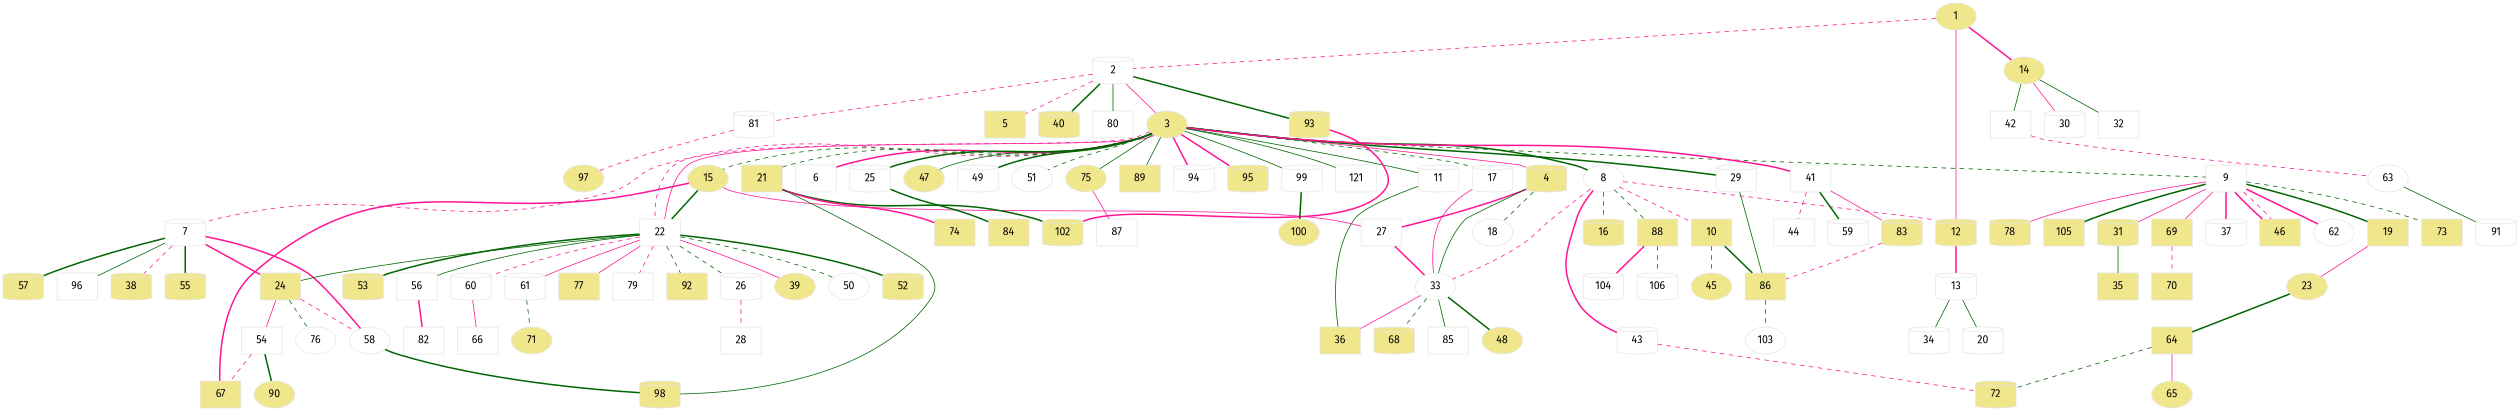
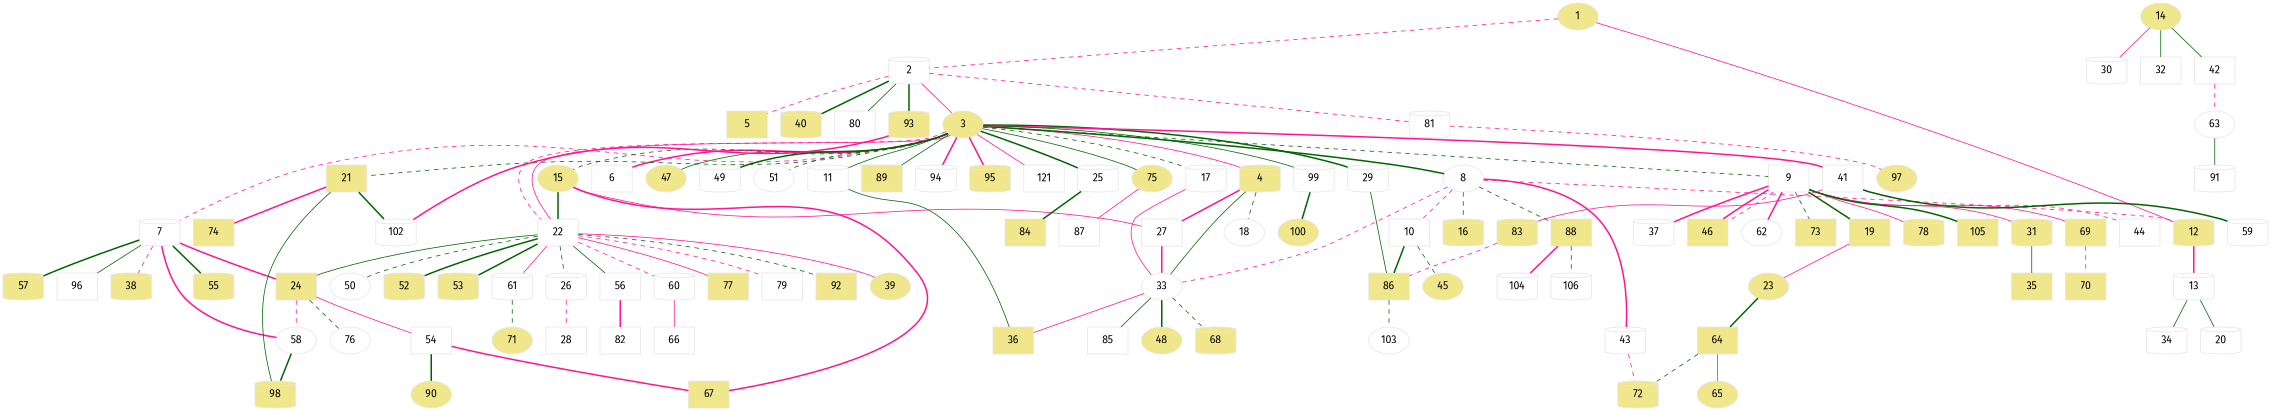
edge "1" -- "14": removed
edge "3" -- "121": color darkgreen -> deeppink
node "102": fillcolor khaki -> white
node "10": fillcolor khaki -> white
edge "54" -- "67": style dashed -> bold
